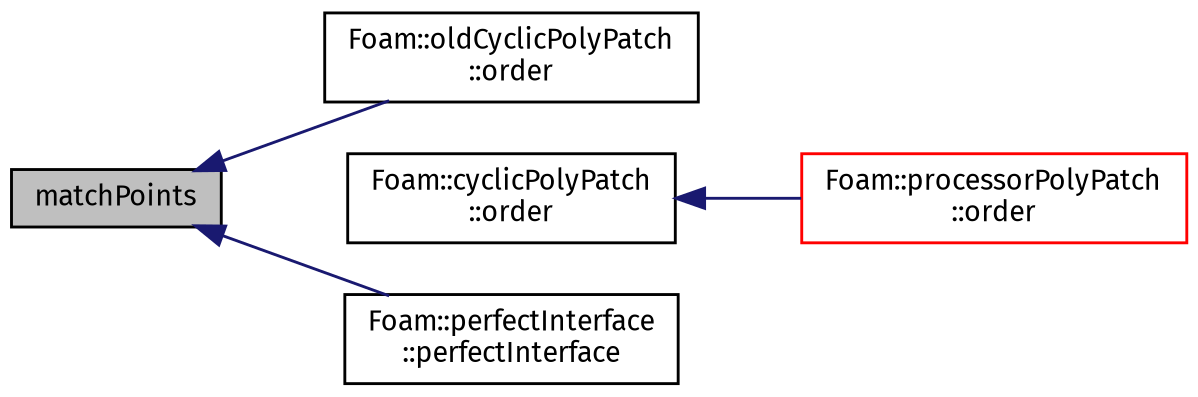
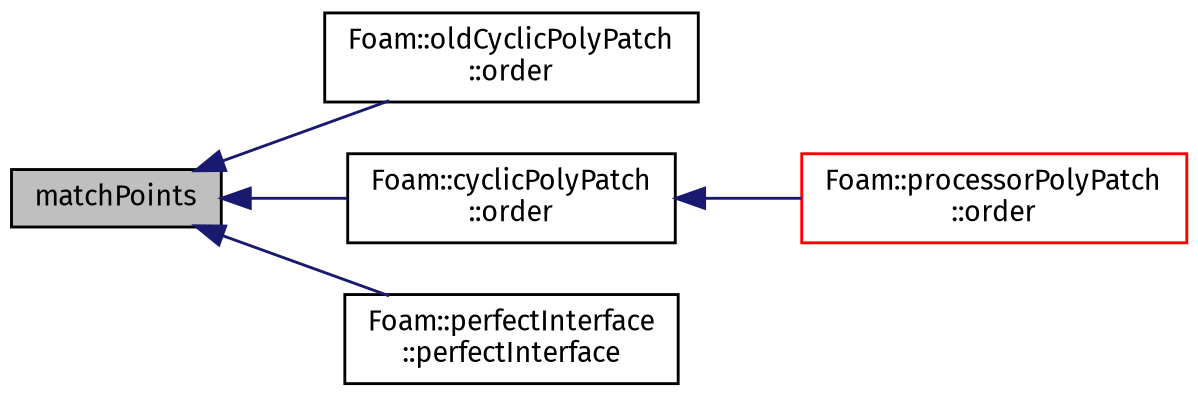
edge "Foam::cyclicPolyPatch ::order" -> "matchPoints": added
